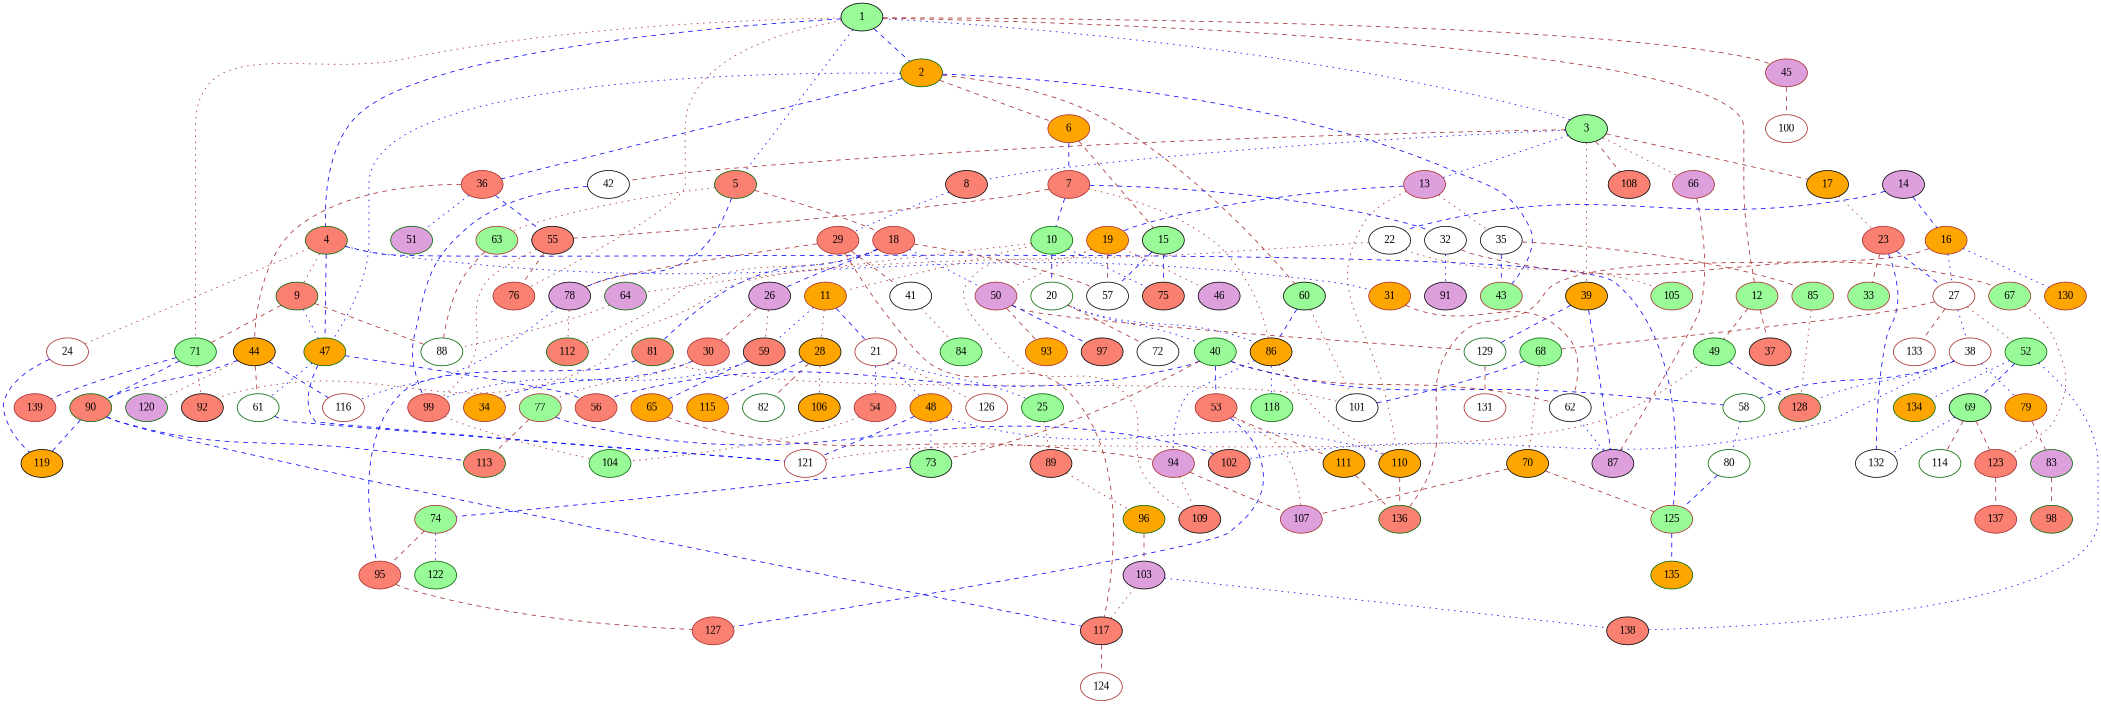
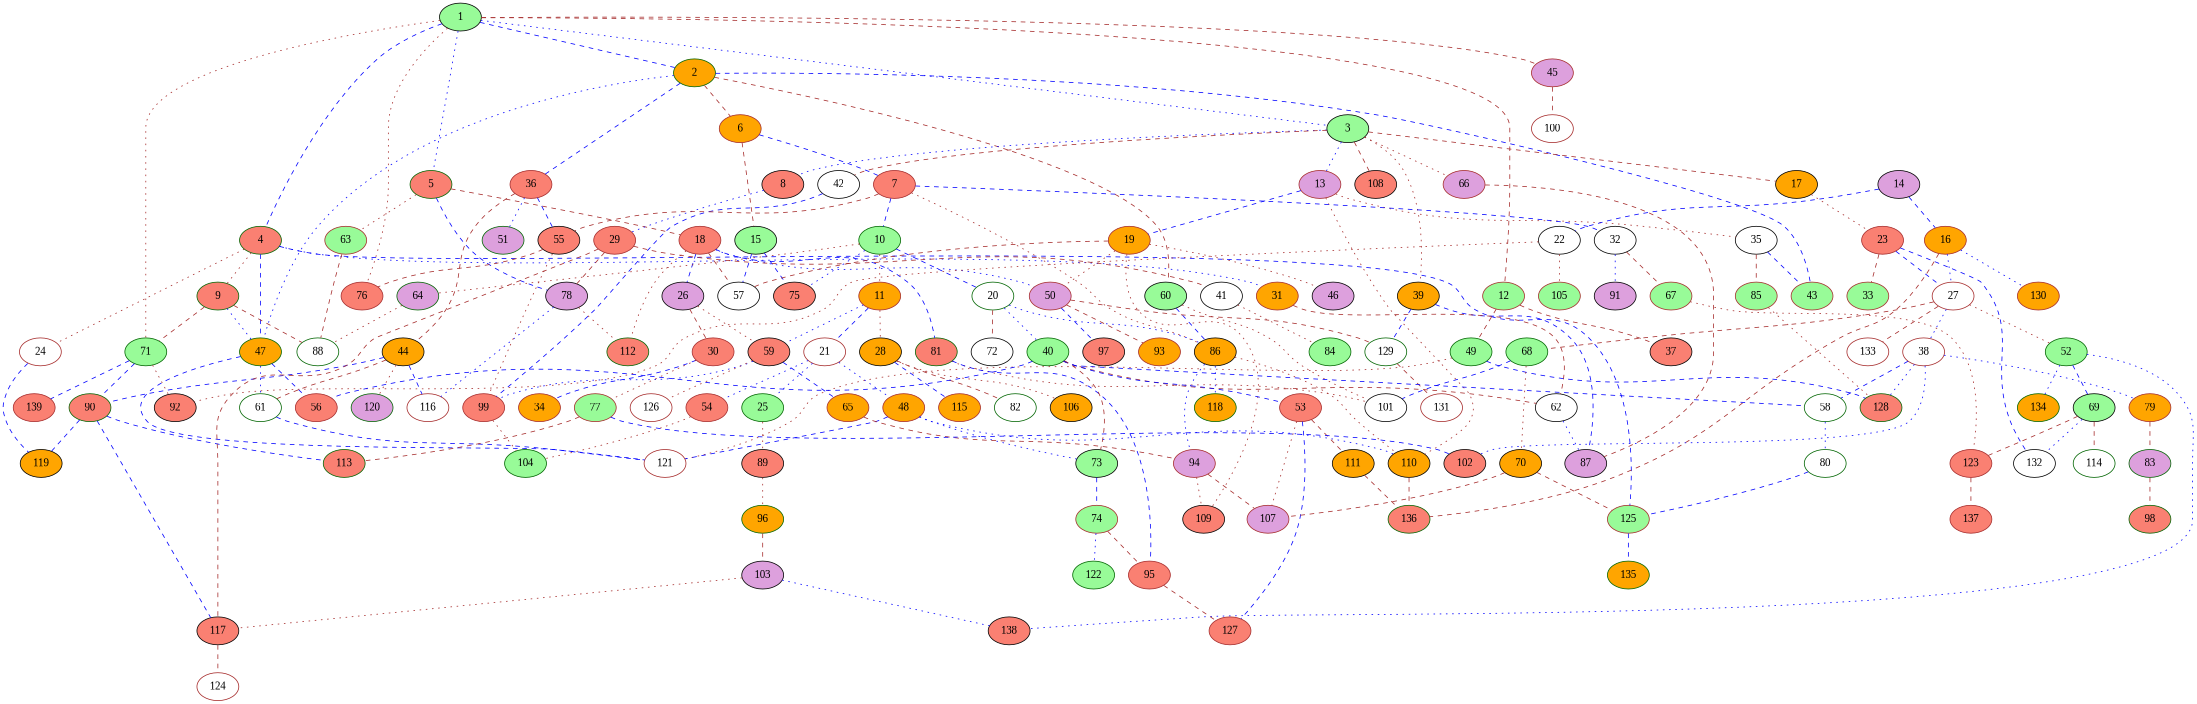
edge "21" -- "126": now "59" -- "126"
node "118": fillcolor palegreen -> orange
